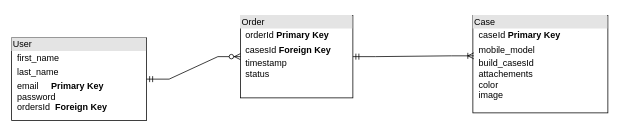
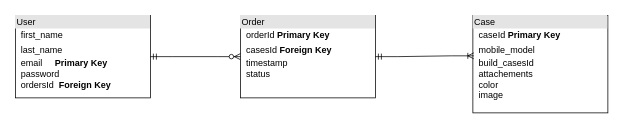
node "Order orderId Primary Key casesId Foreign Key timestamp status": size 113x83 -> 135x83
node "User first_name last_name email Primary Key password ordersId Foreign Key": moved (79, 79) -> (83, 57)
